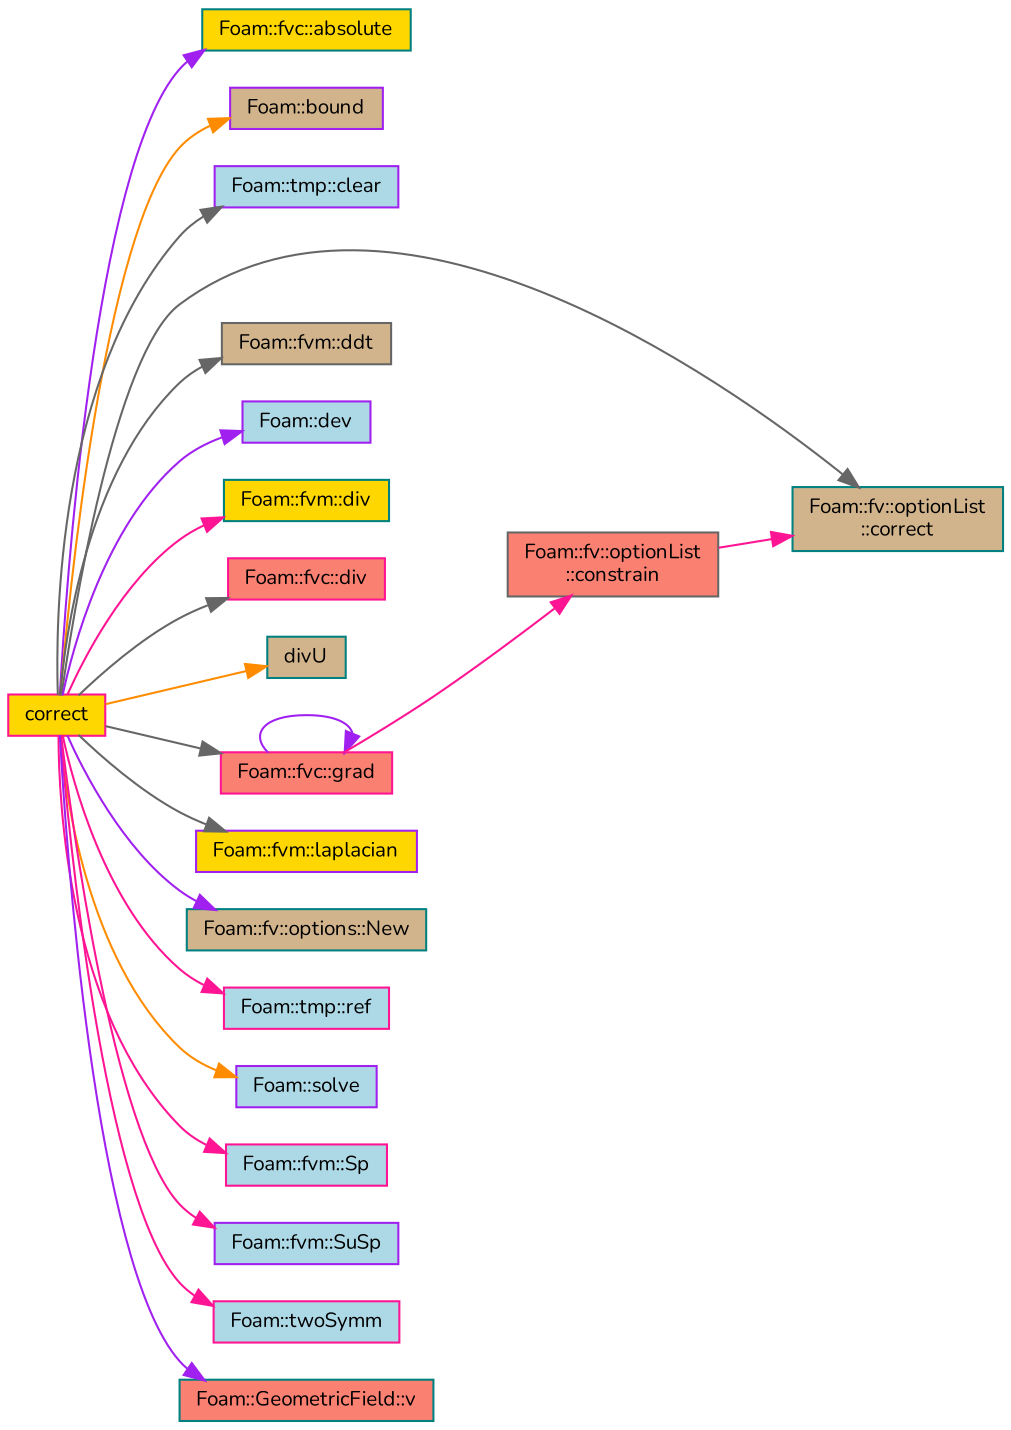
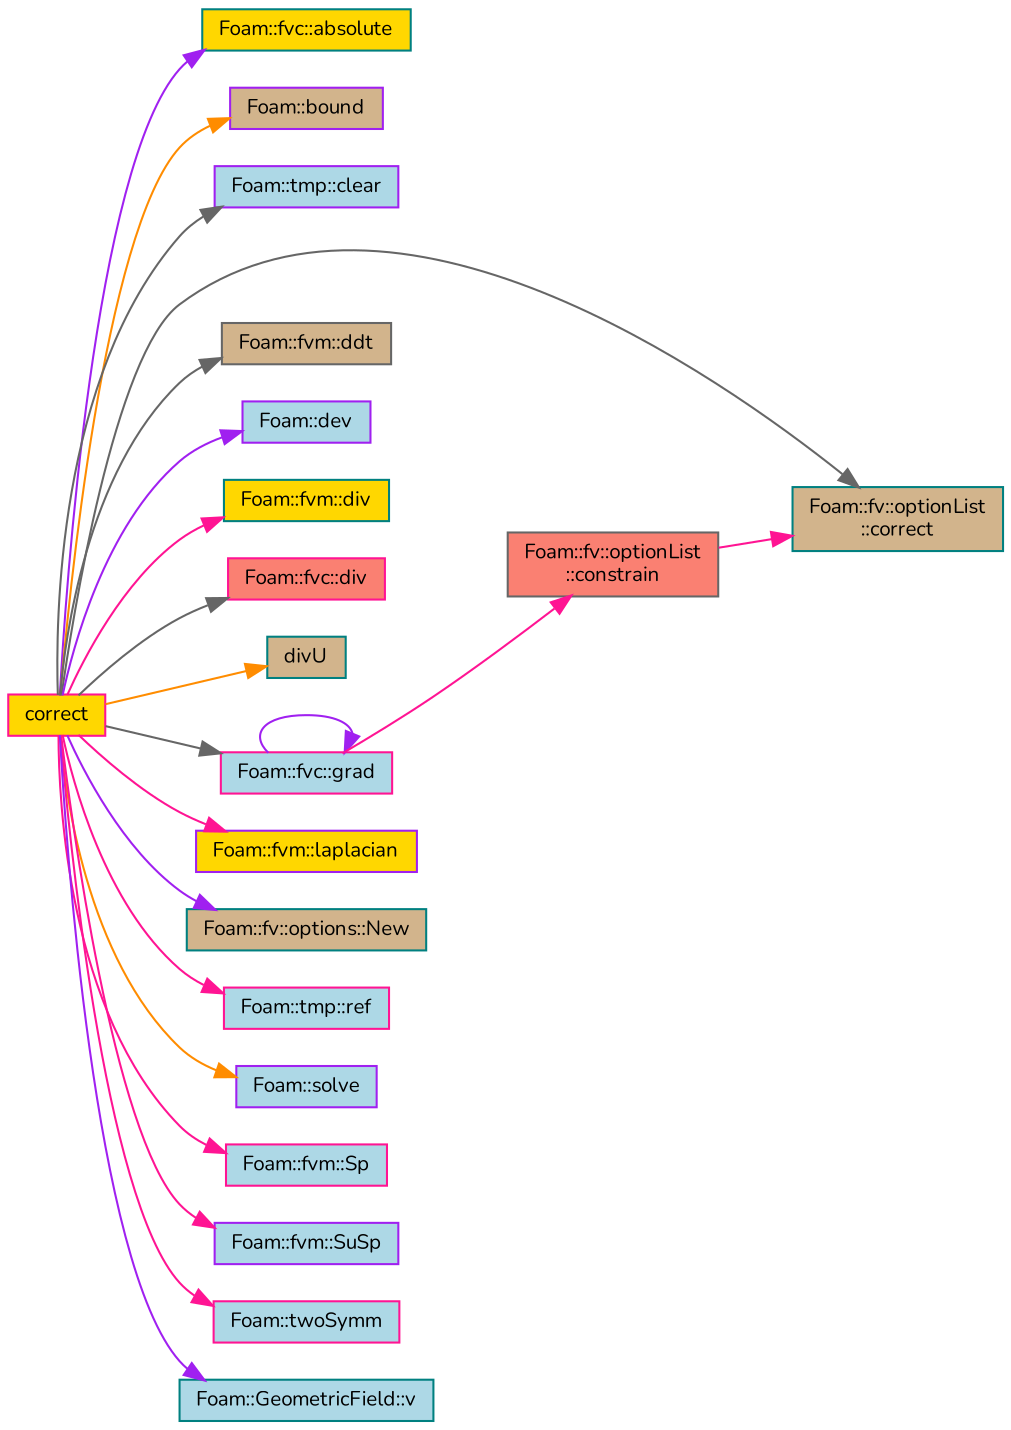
node "Foam::fvc::grad": fillcolor salmon -> lightblue
edge "correct" -> "Foam::fvm::laplacian": color gray40 -> deeppink
node "Foam::GeometricField::v": fillcolor salmon -> lightblue
